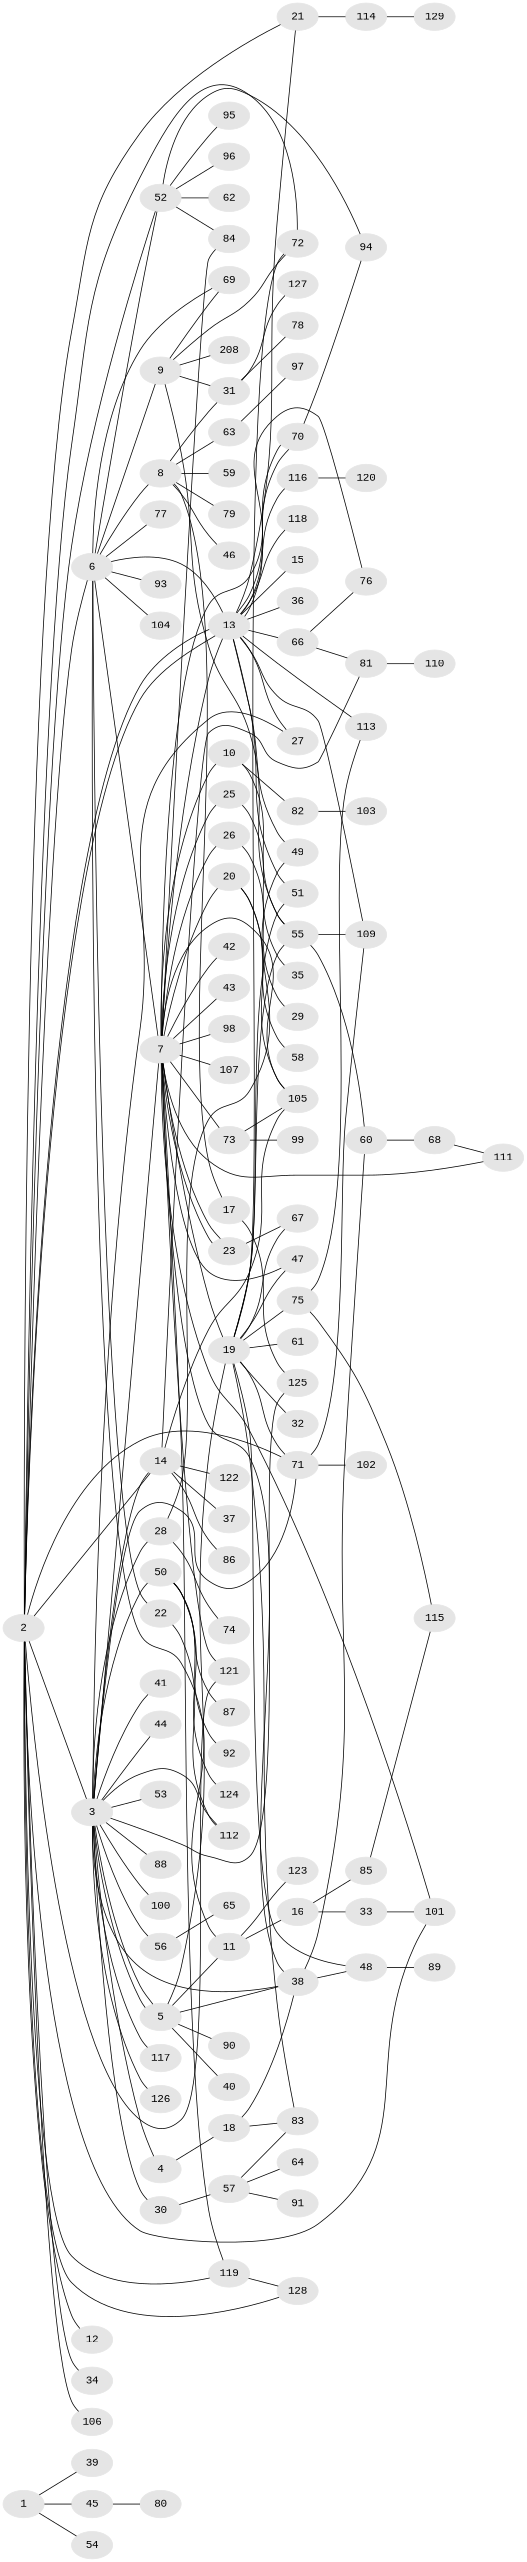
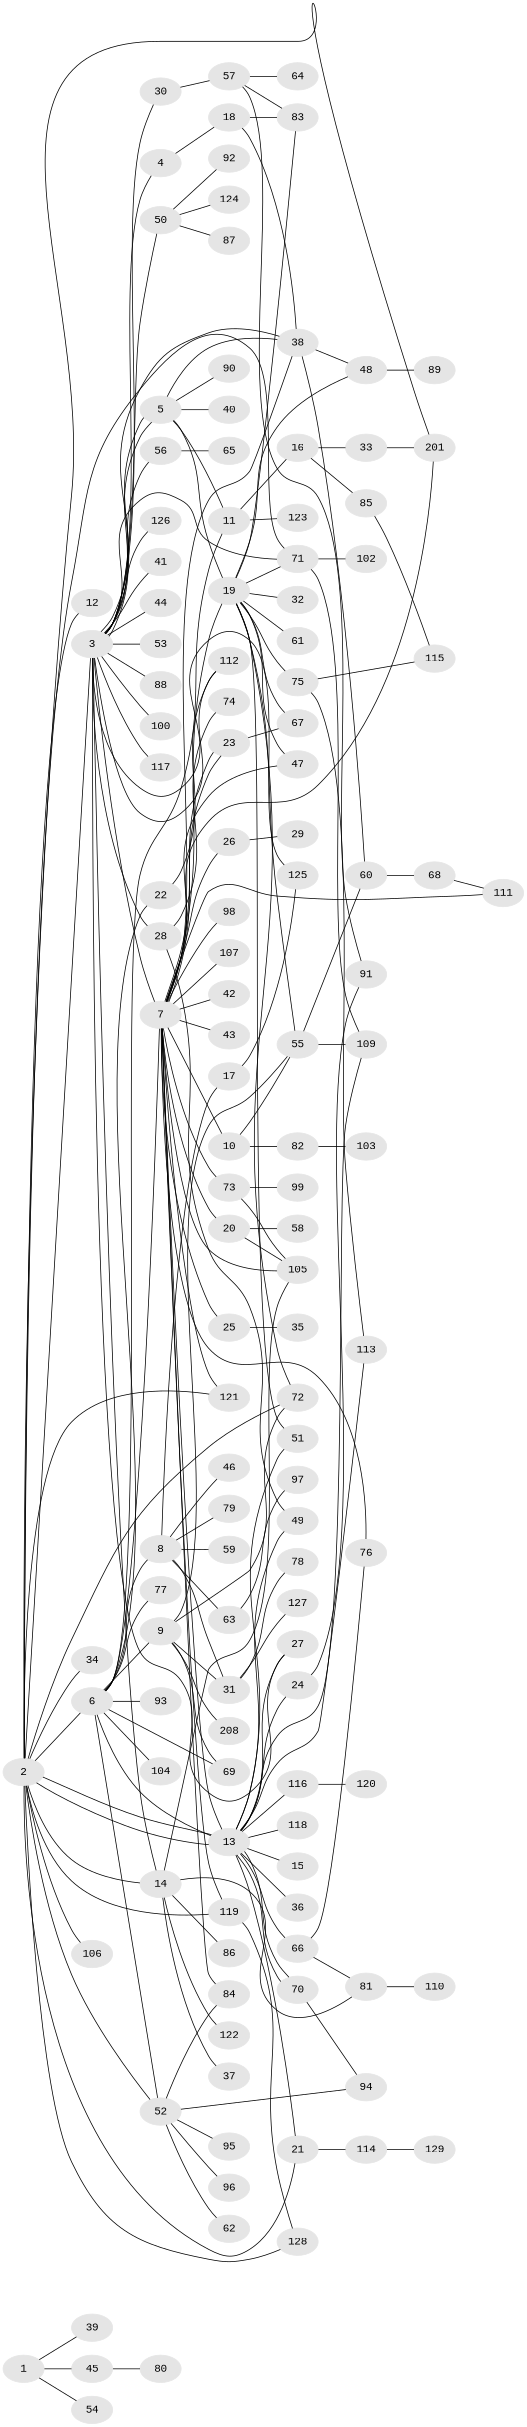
node "24": added
node "101": label "101" -> "201"
